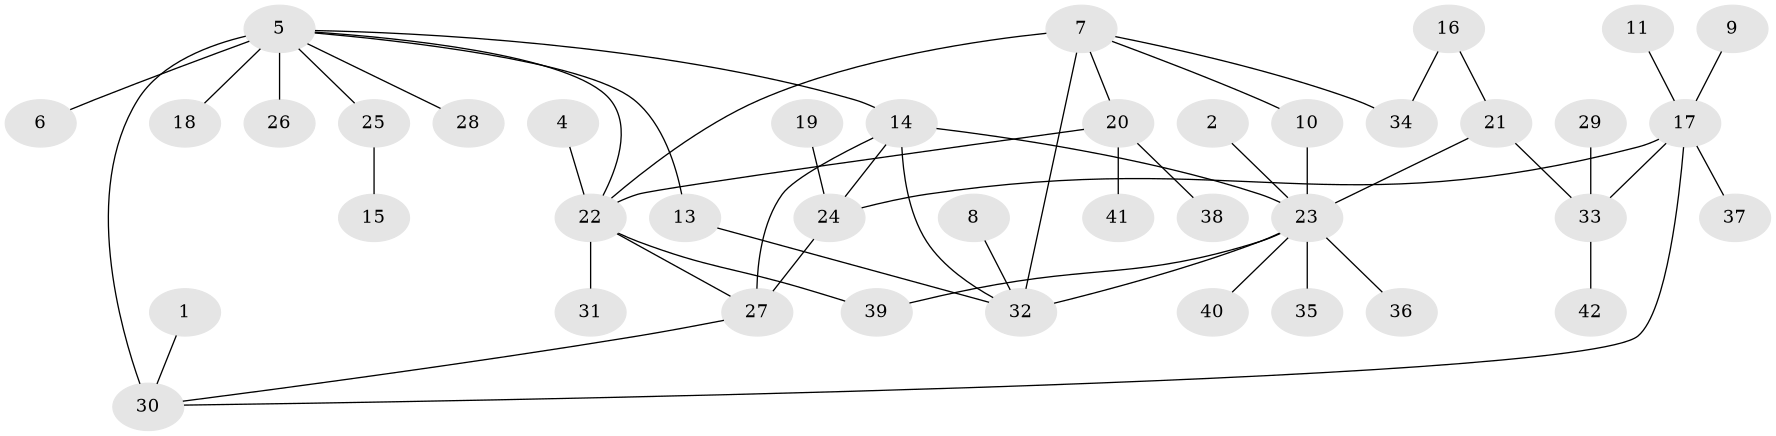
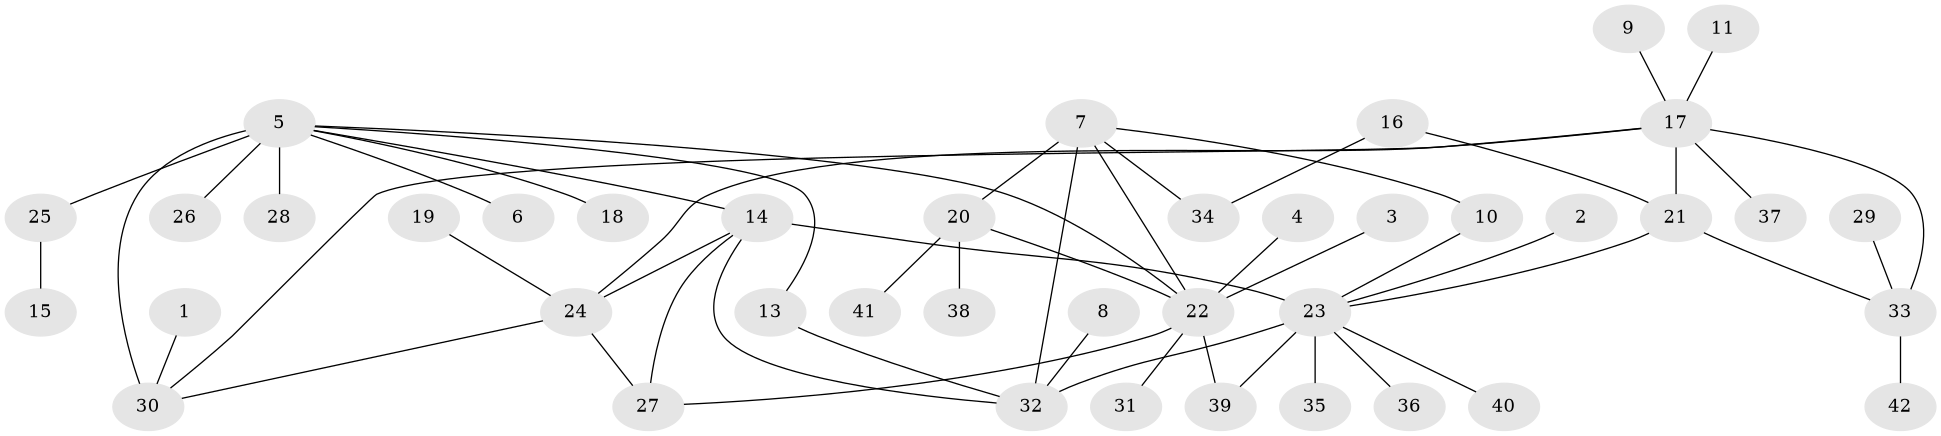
edge "17" -- "21": added
node "3": added
edge "27" -- "30": now "24" -- "30"
